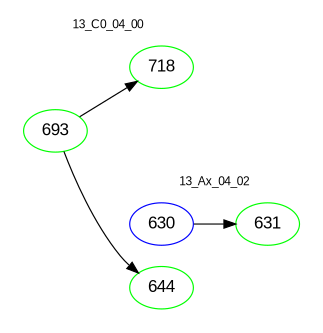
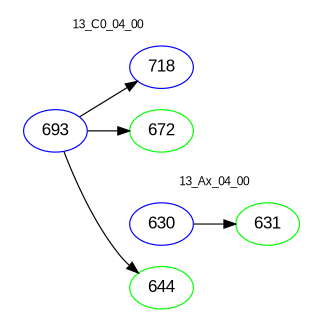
node "718": color green -> blue
node "693": color green -> blue
node "672": added
cluster "13_Ax_04_02": label "13_Ax_04_02" -> "13_Ax_04_00"
